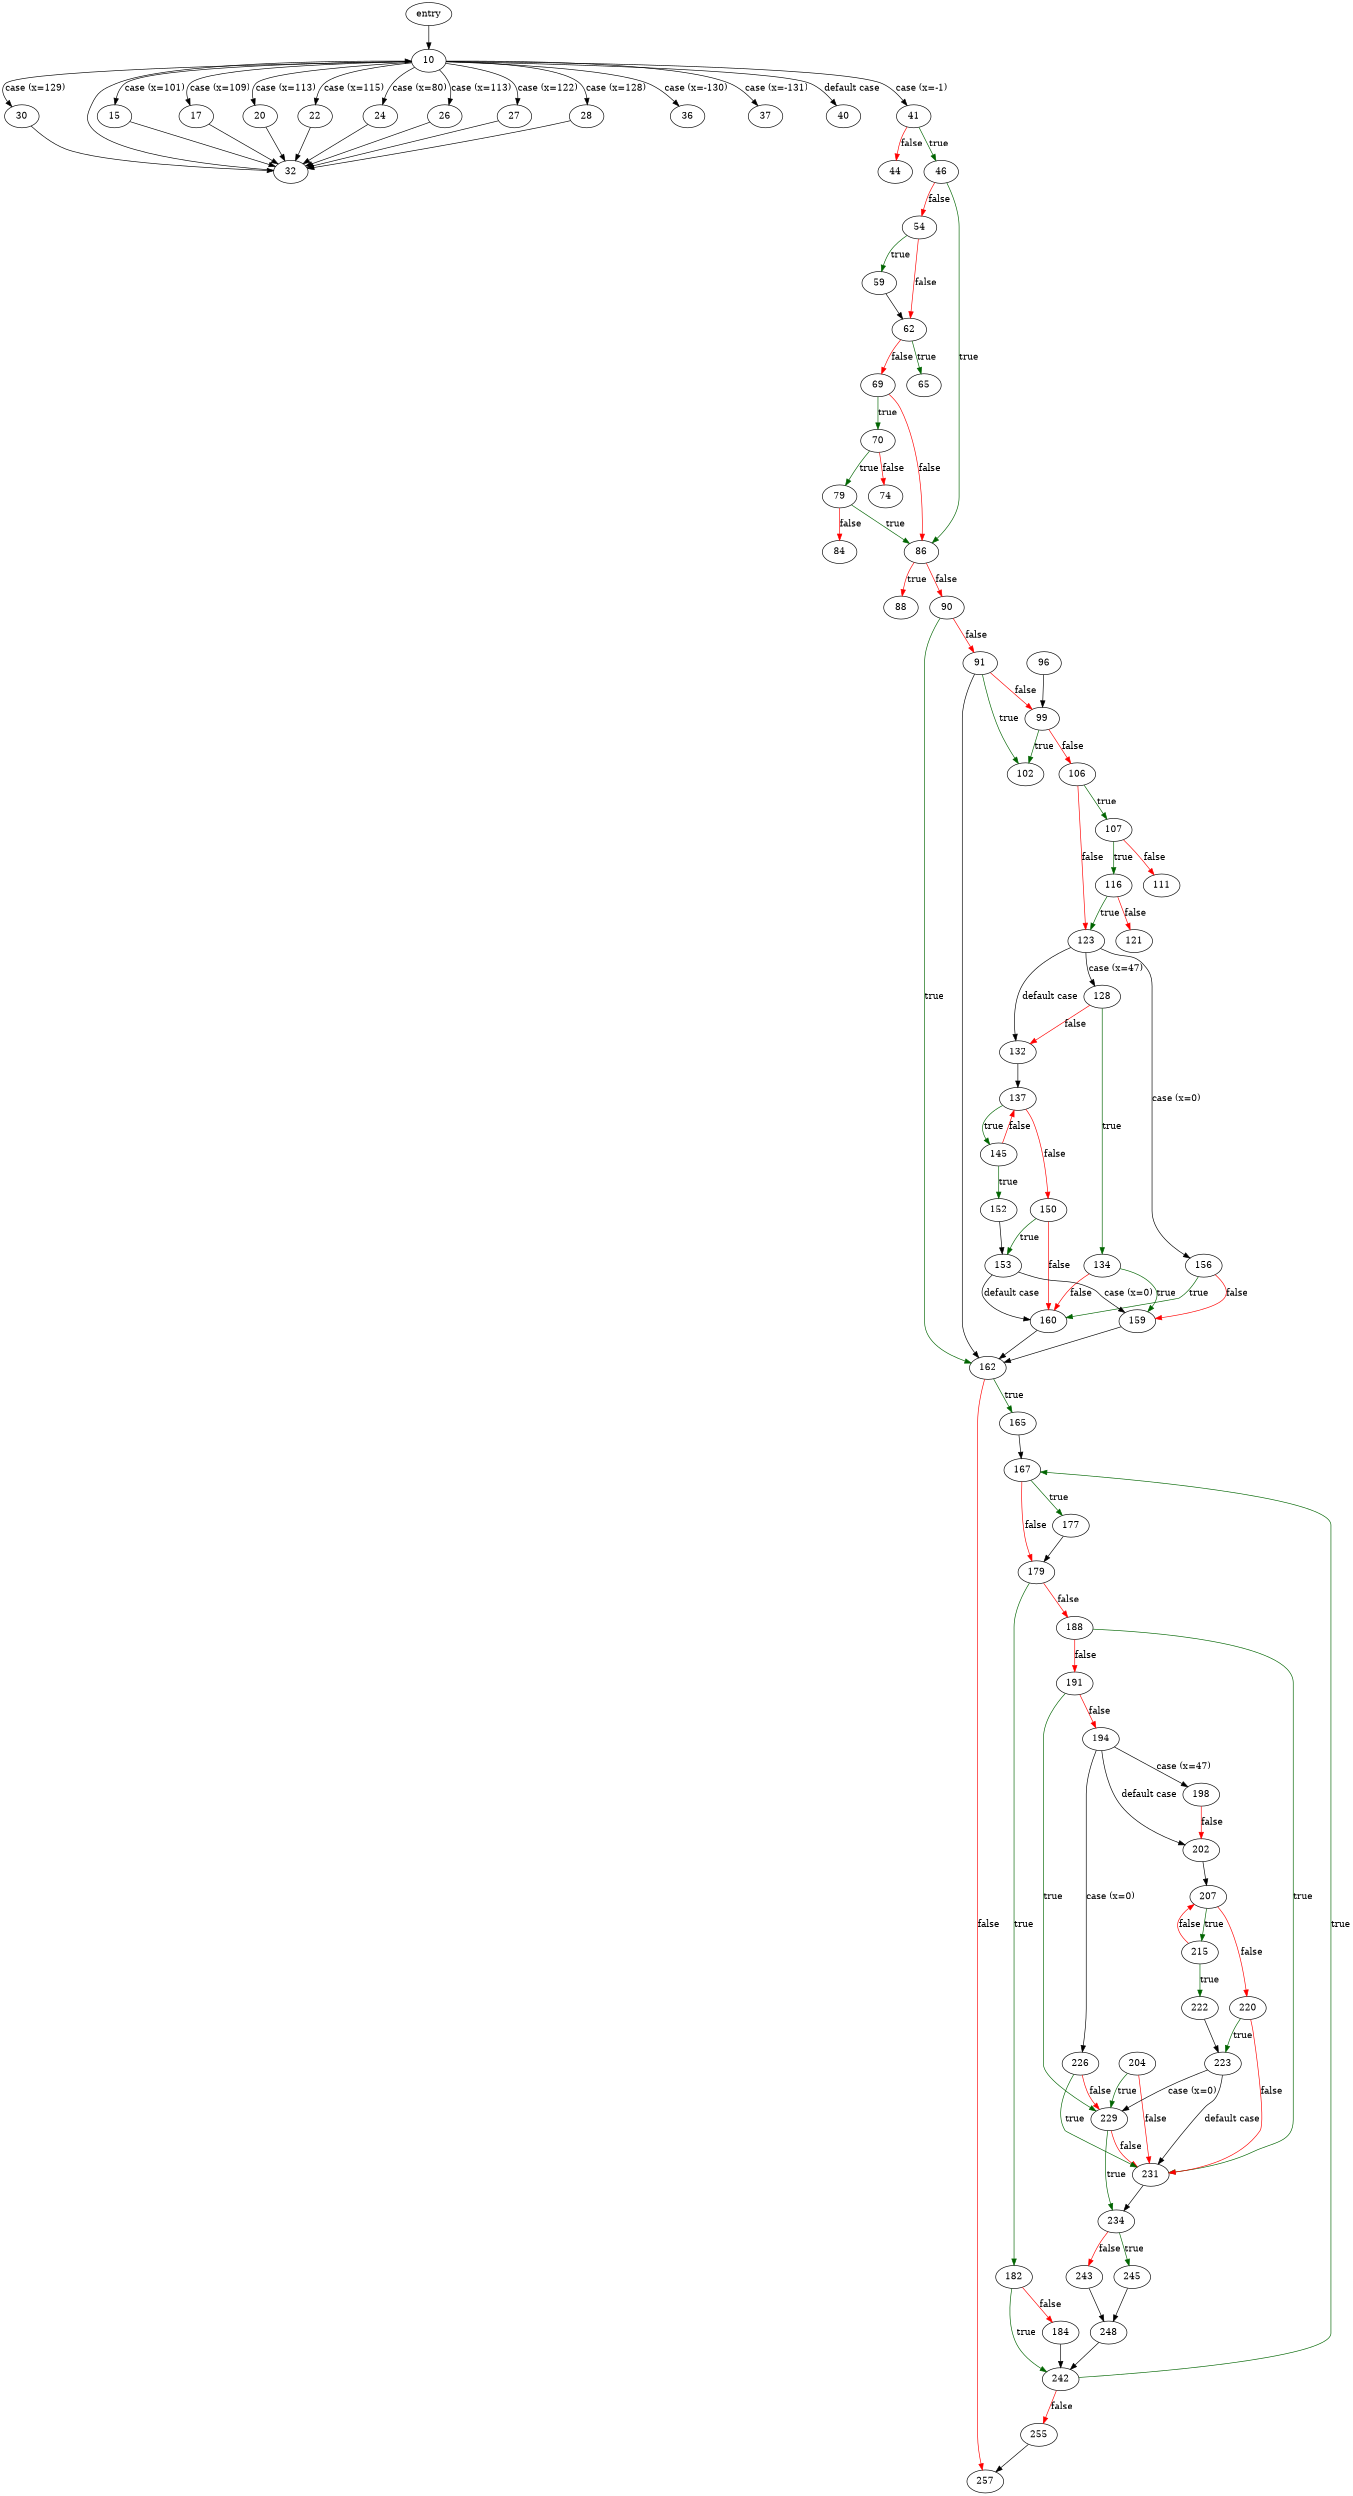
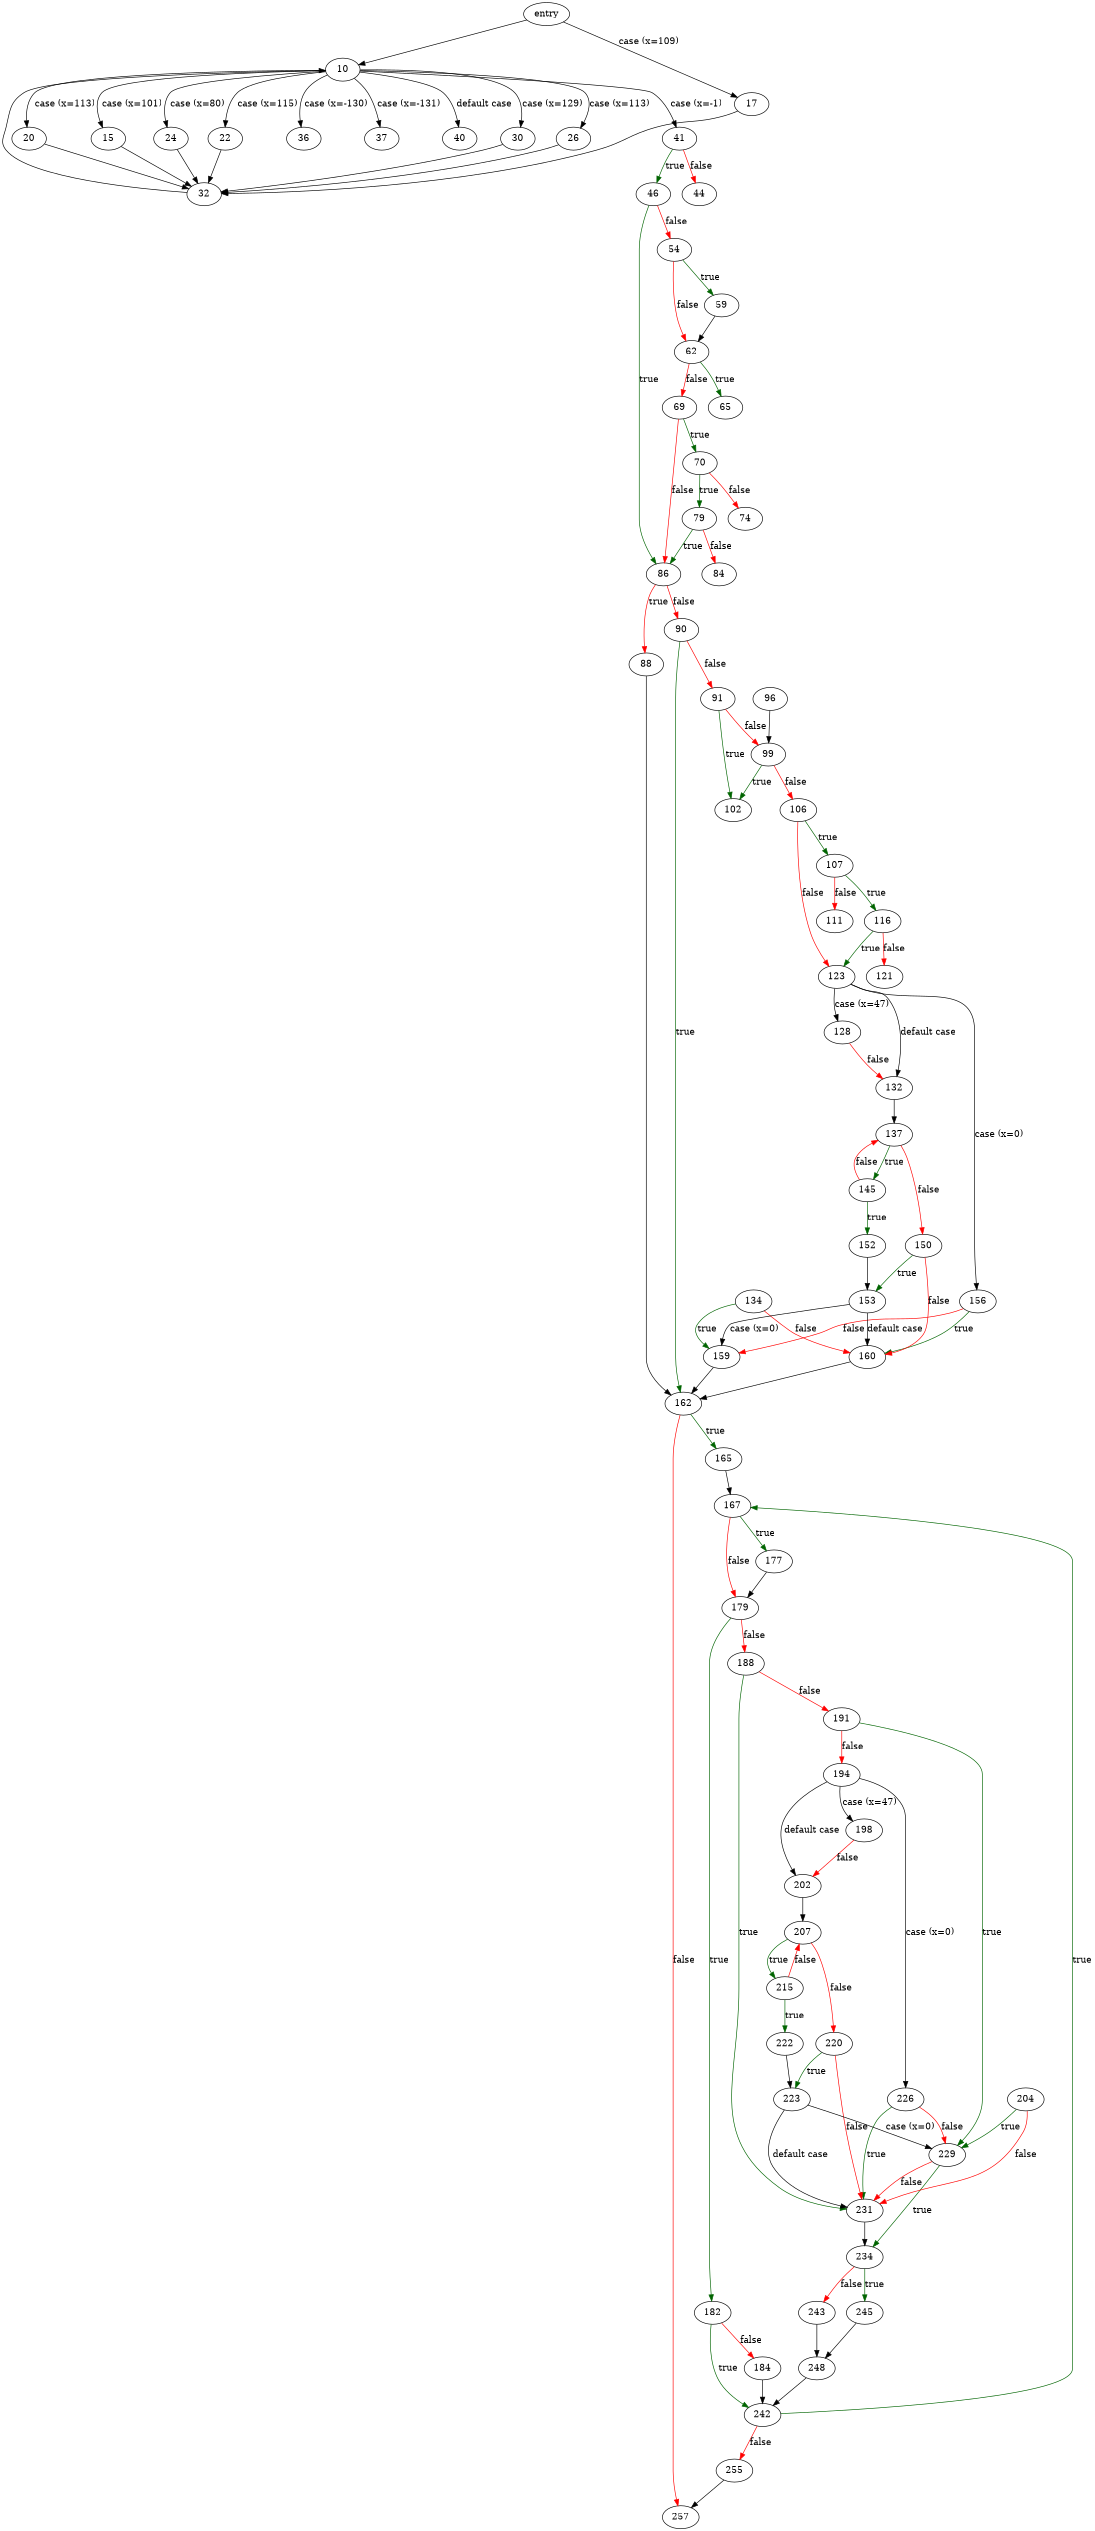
edge "10" -> "17": now "entry" -> "17"
node "27": removed
node "28": removed
edge "91" -> "162": now "88" -> "162"
edge "128" -> "134": removed, label "true"
